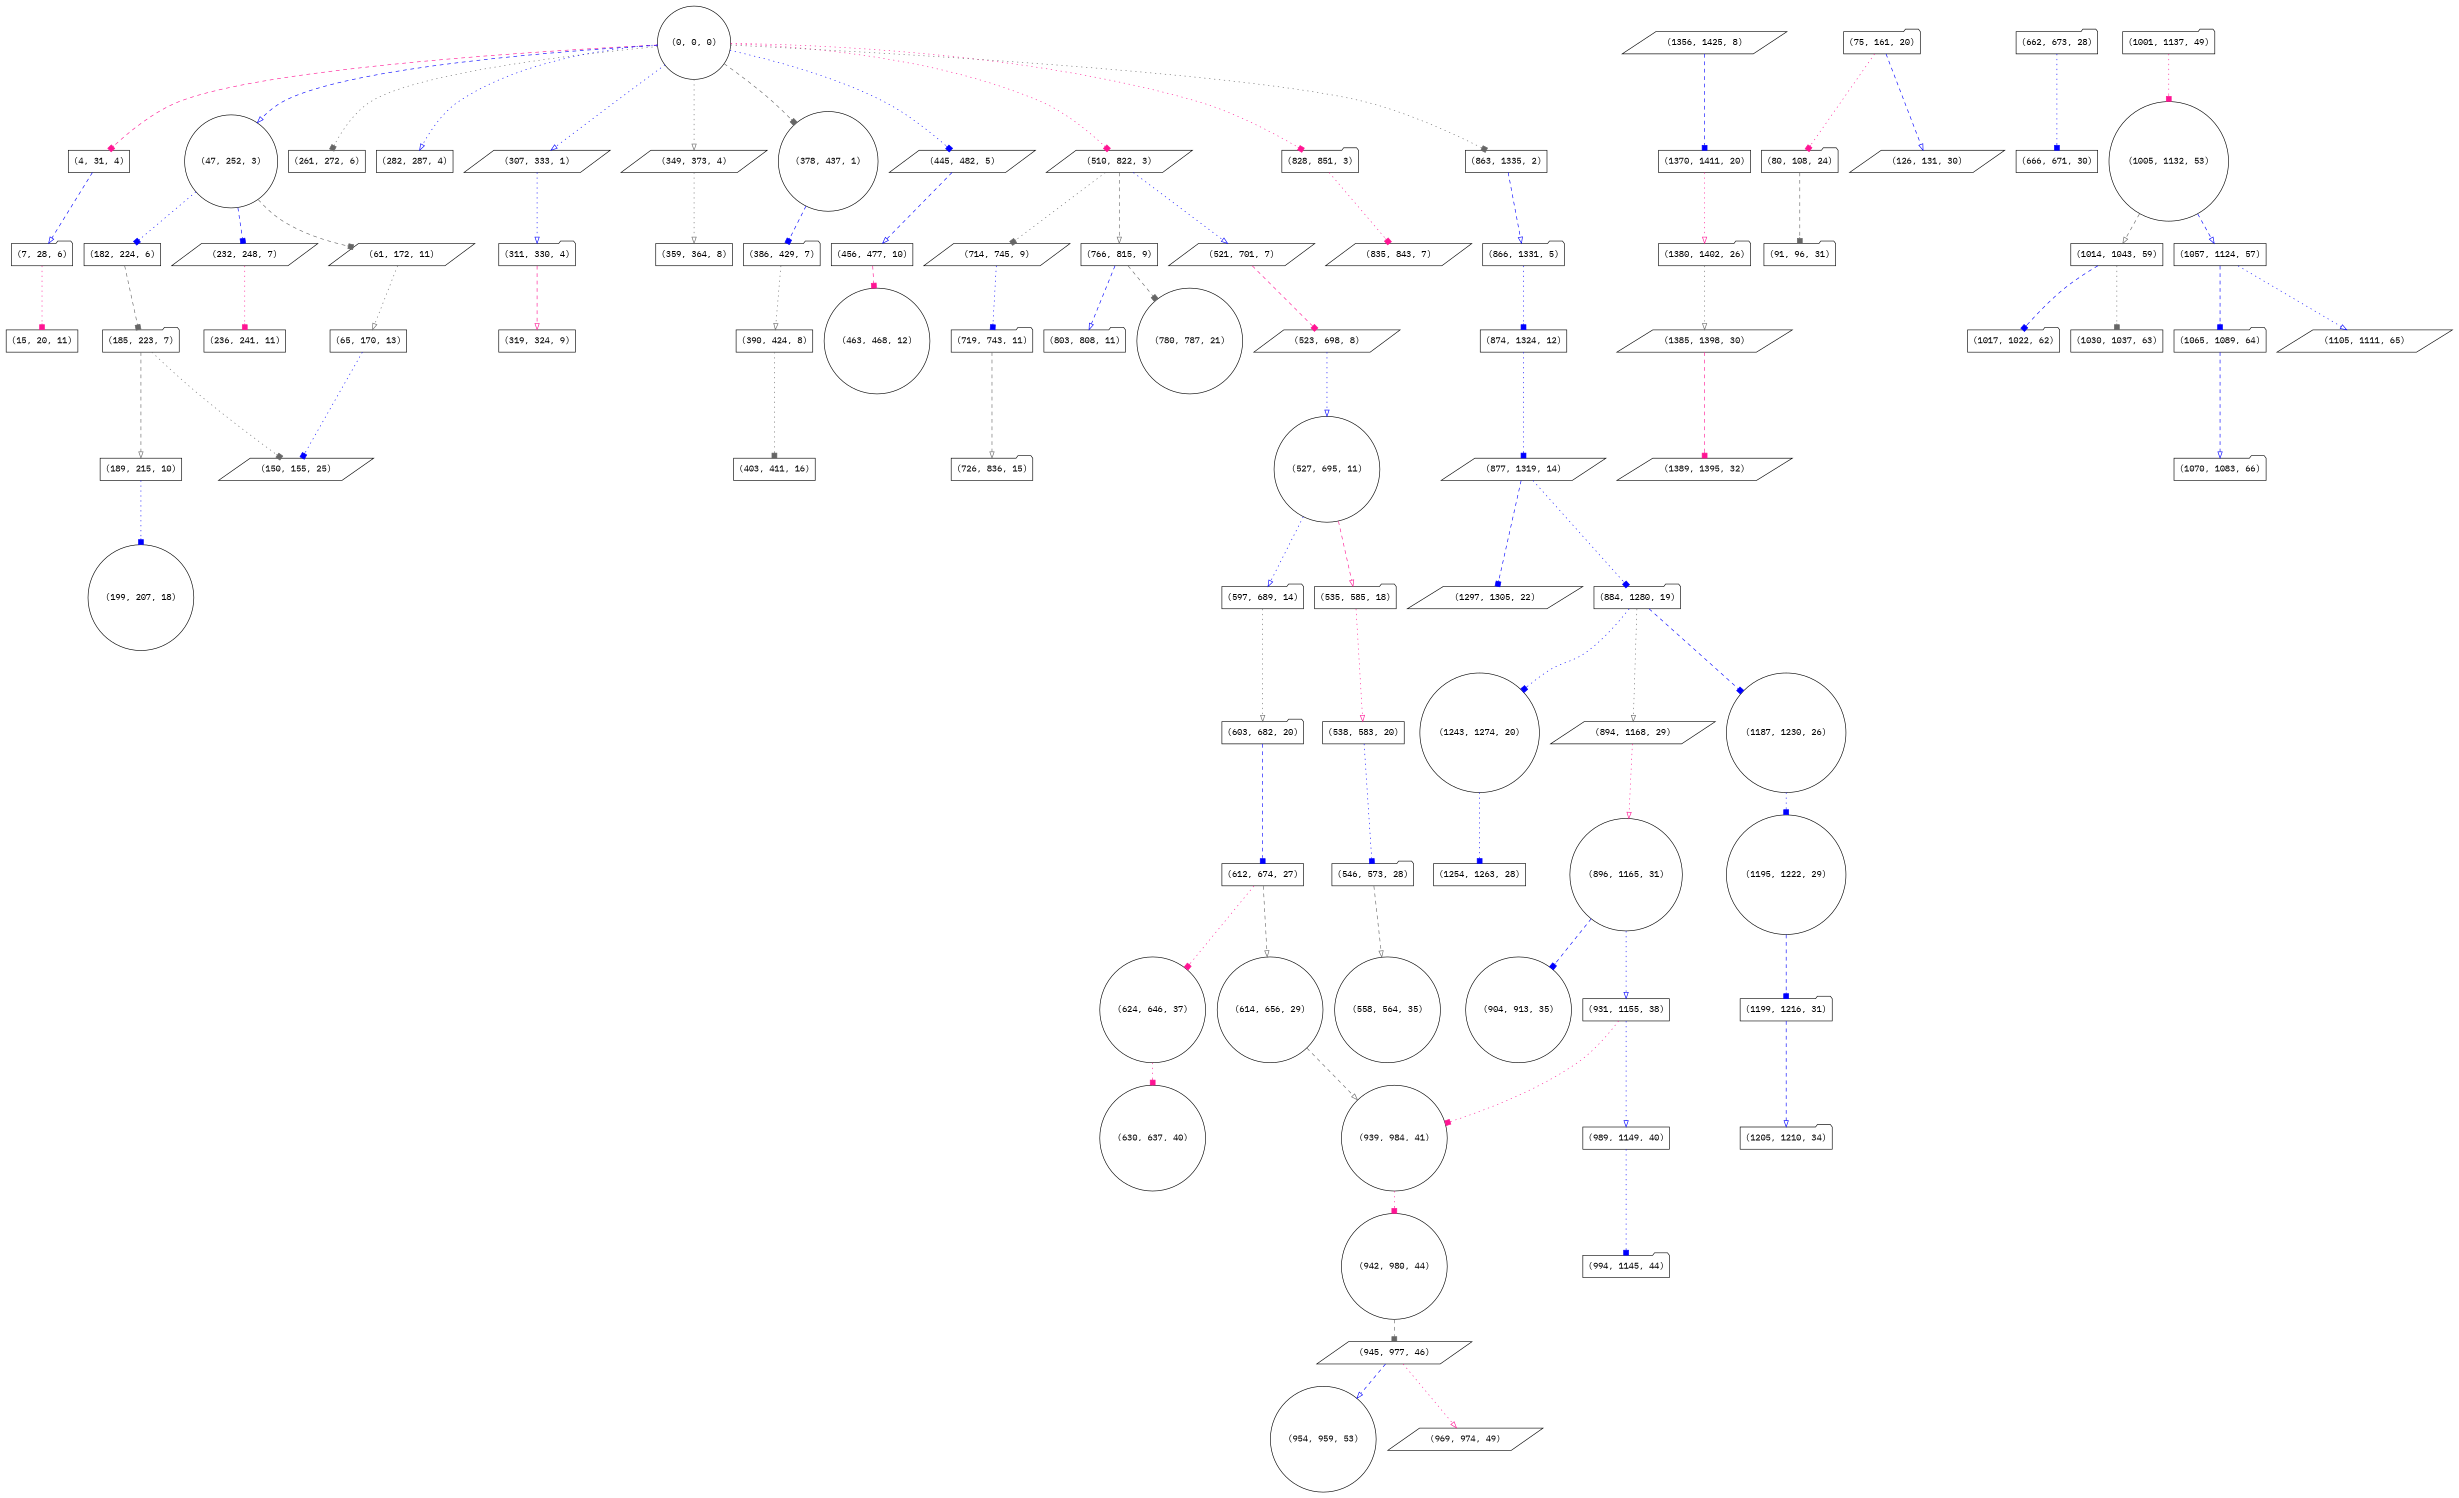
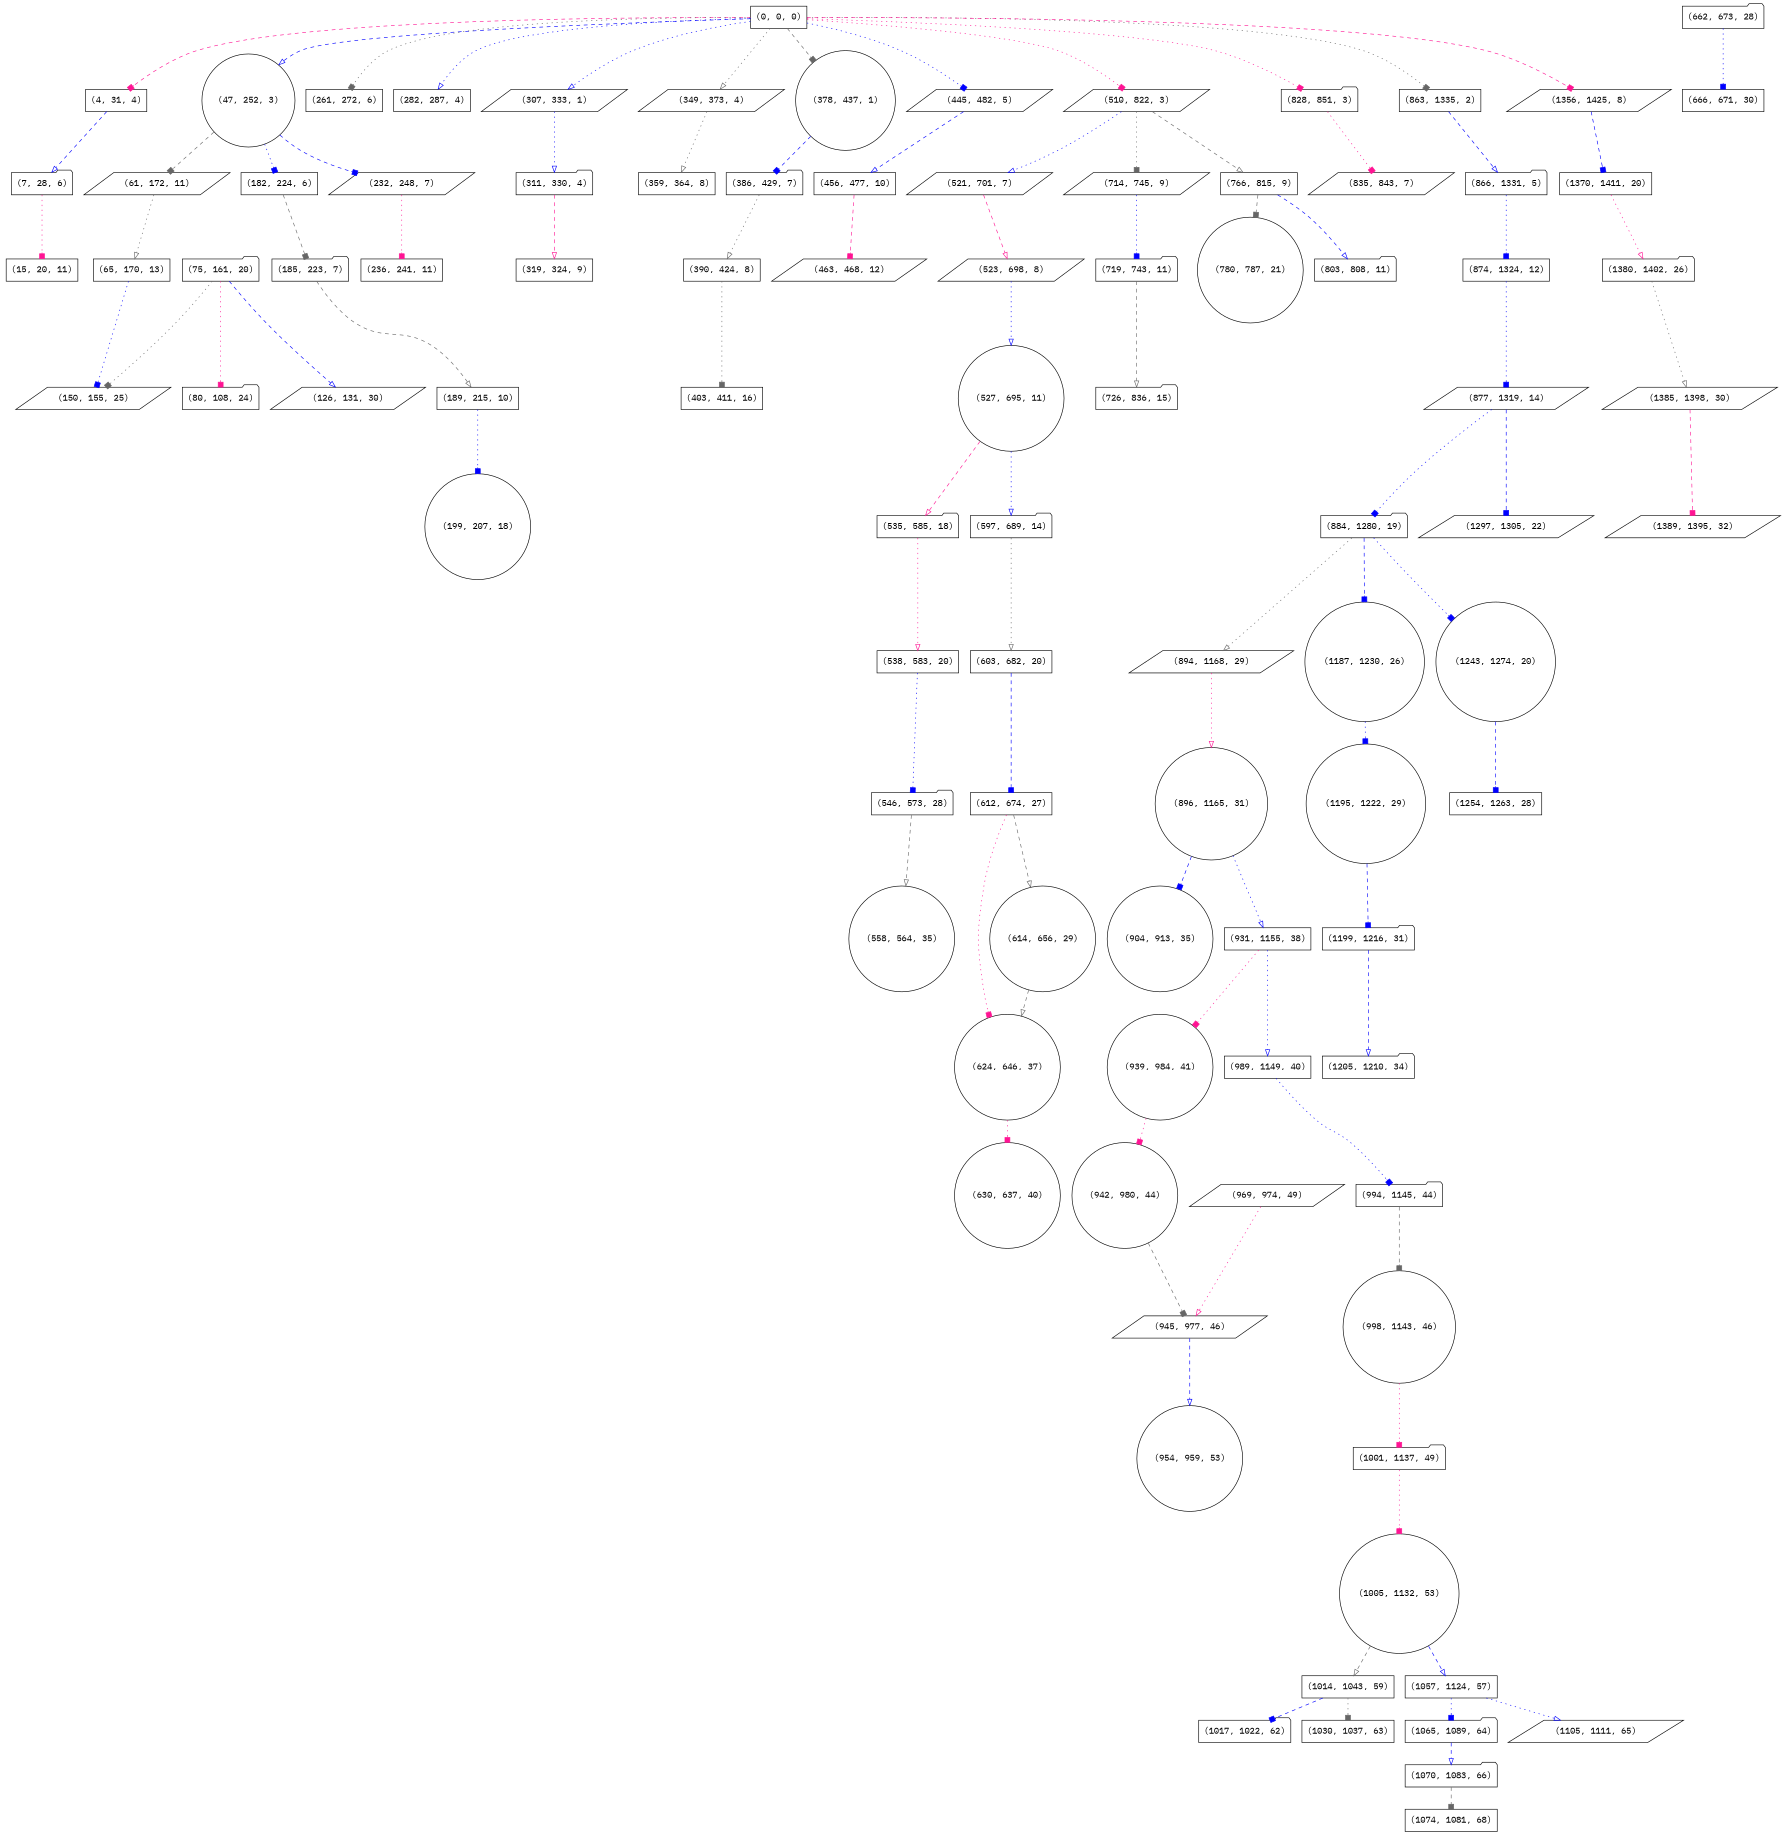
edge "(0, 0, 0)" -> "(1356, 1425, 8)": added
node "(0, 0, 0)": shape circle -> box
node "(91, 96, 31)": removed
edge "(521, 701, 7)" -> "(523, 698, 8)": arrowhead box -> onormal
edge "(1057, 1124, 57)" -> "(1065, 1089, 64)": style dashed -> dotted
node "(463, 468, 12)": shape circle -> parallelogram
edge "(185, 223, 7)" -> "(150, 155, 25)": now "(75, 161, 20)" -> "(150, 155, 25)"
node "(603, 682, 20)": shape folder -> box
edge "(1243, 1274, 20)" -> "(1254, 1263, 28)": style dotted -> dashed
edge "(614, 656, 29)" -> "(939, 984, 41)": now "(614, 656, 29)" -> "(624, 646, 37)"
node "(998, 1143, 46)": added
edge "(945, 977, 46)" -> "(969, 974, 49)": reversed
node "(1074, 1081, 68)": added
